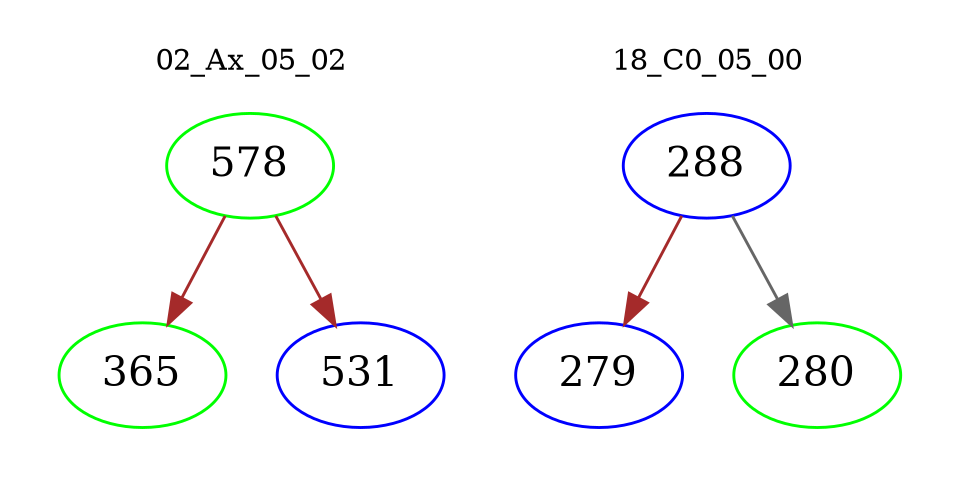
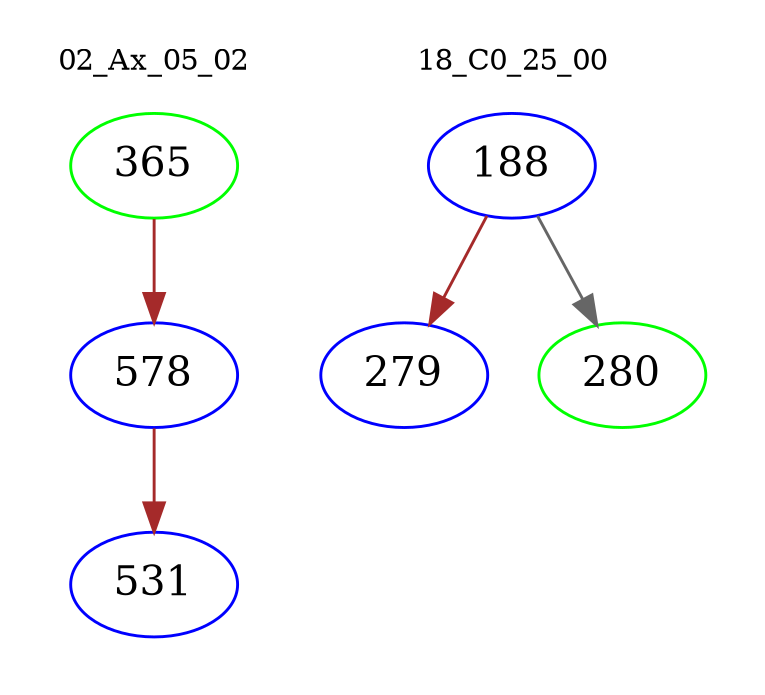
cluster "18_C0_05_00": label "18_C0_05_00" -> "18_C0_25_00"
node "578": color green -> blue
node "288": label "288" -> "188"
edge "578" -> "365": reversed
